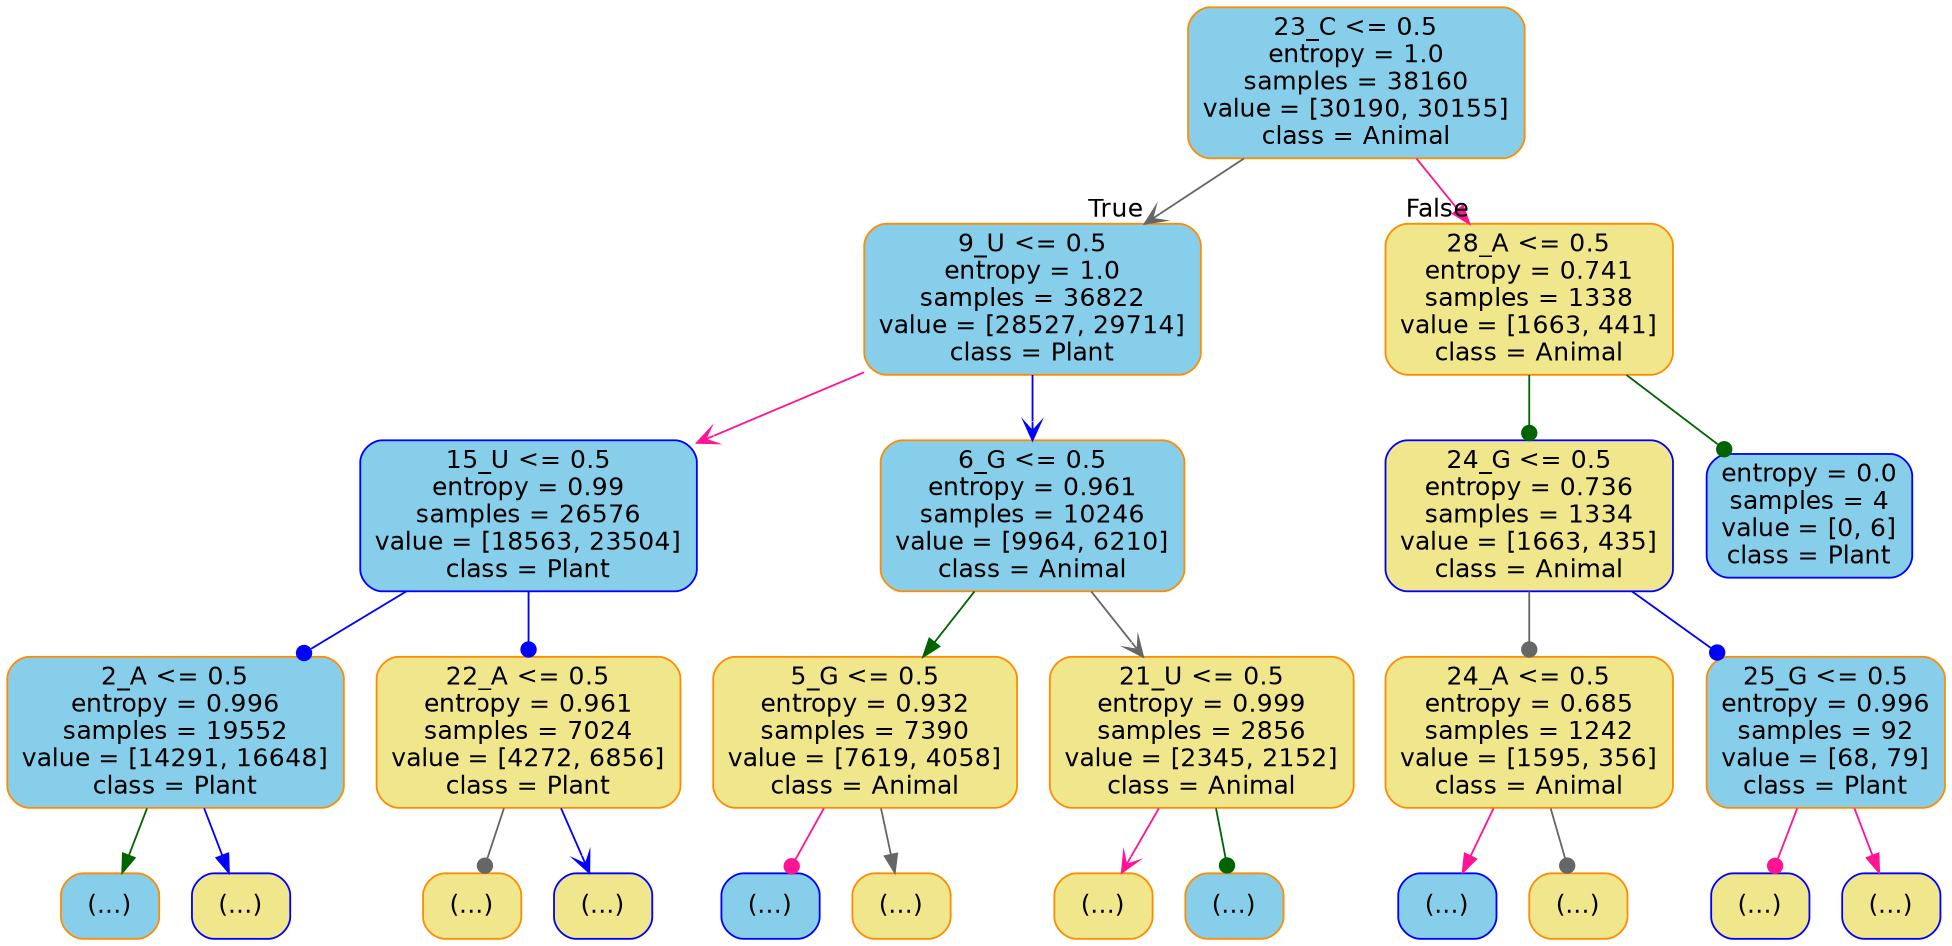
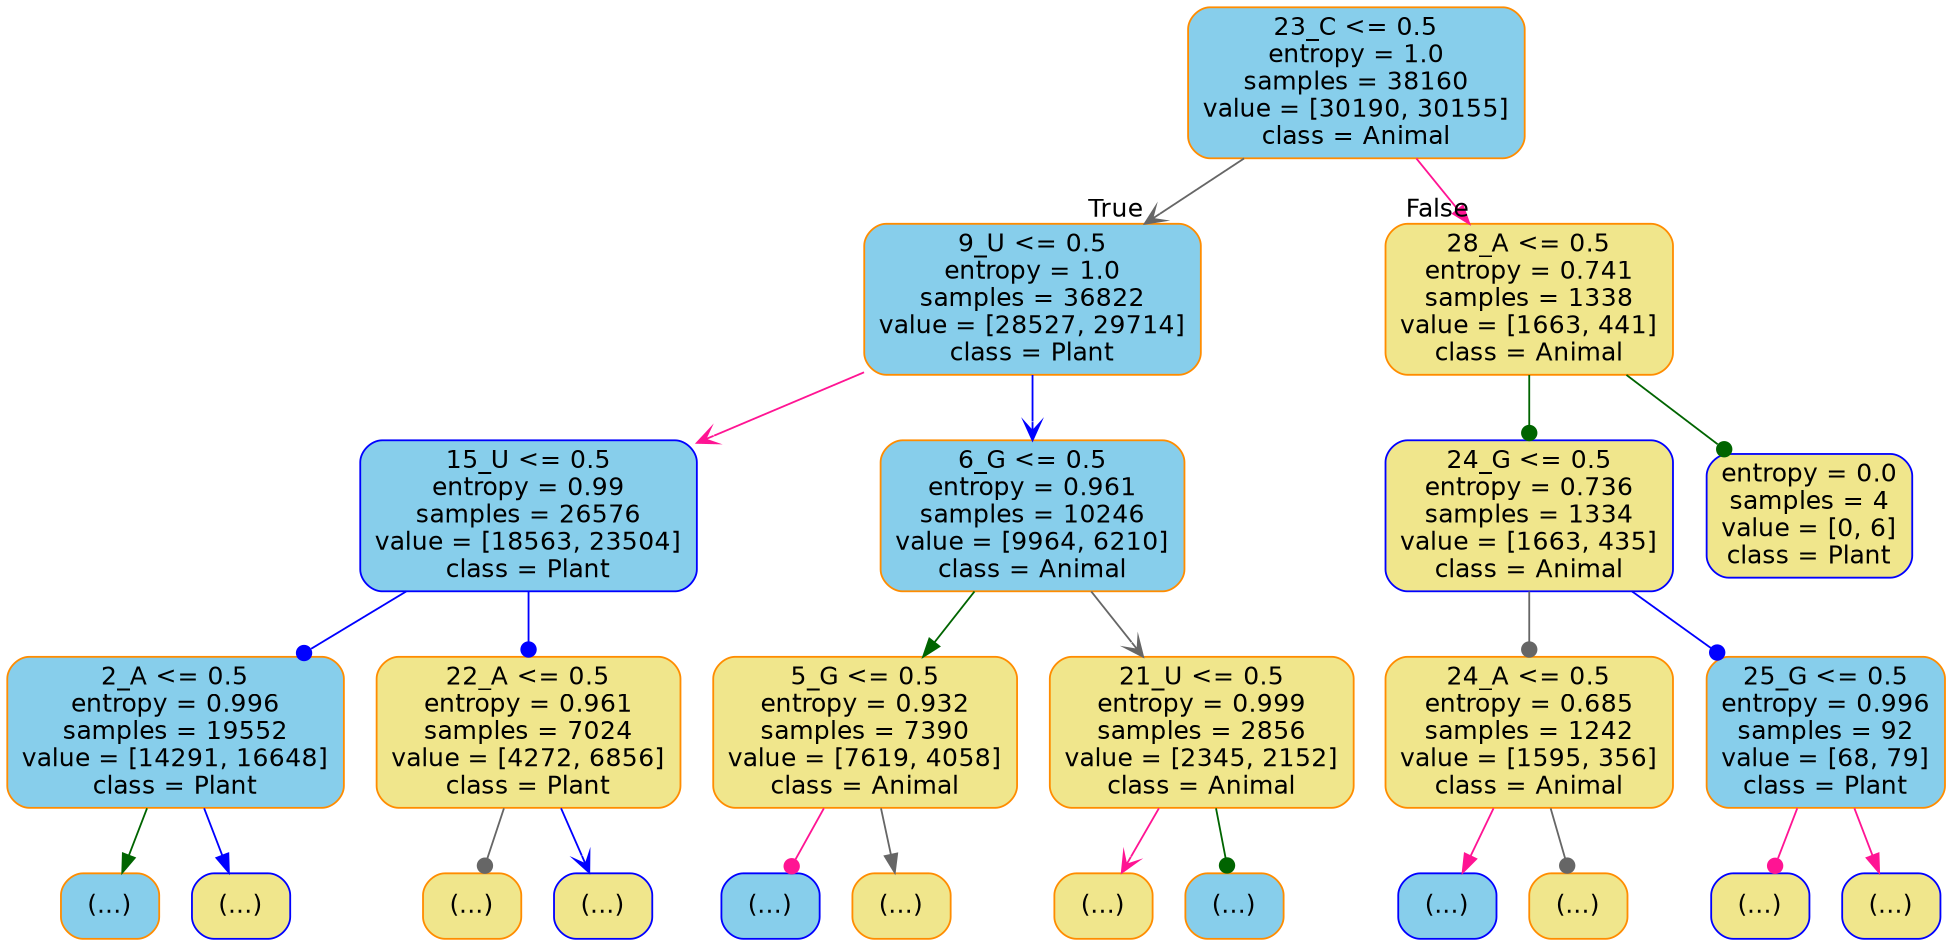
node "entropy = 0.0 samples = 4 value = [0, 6] class = Plant": fillcolor skyblue -> khaki
